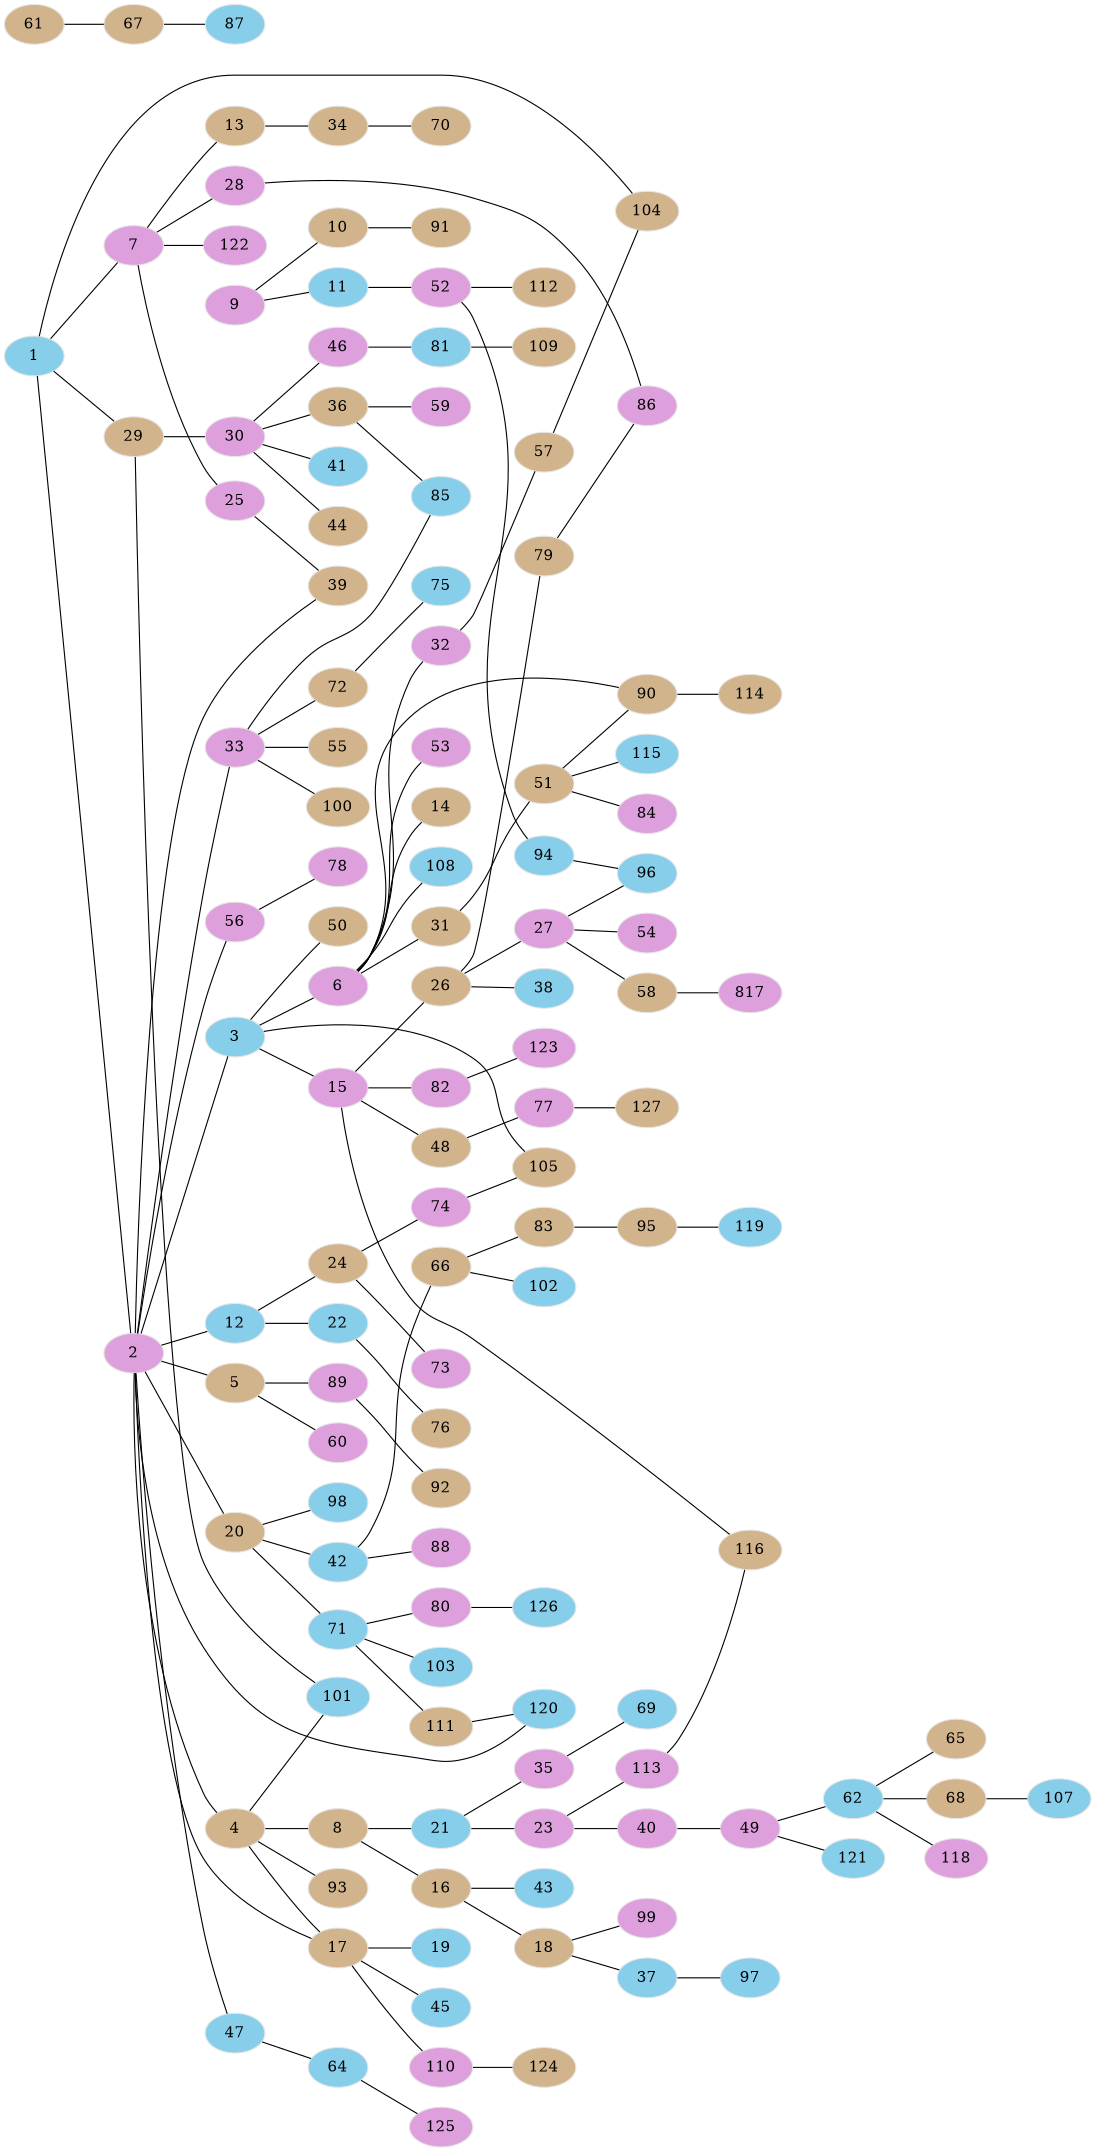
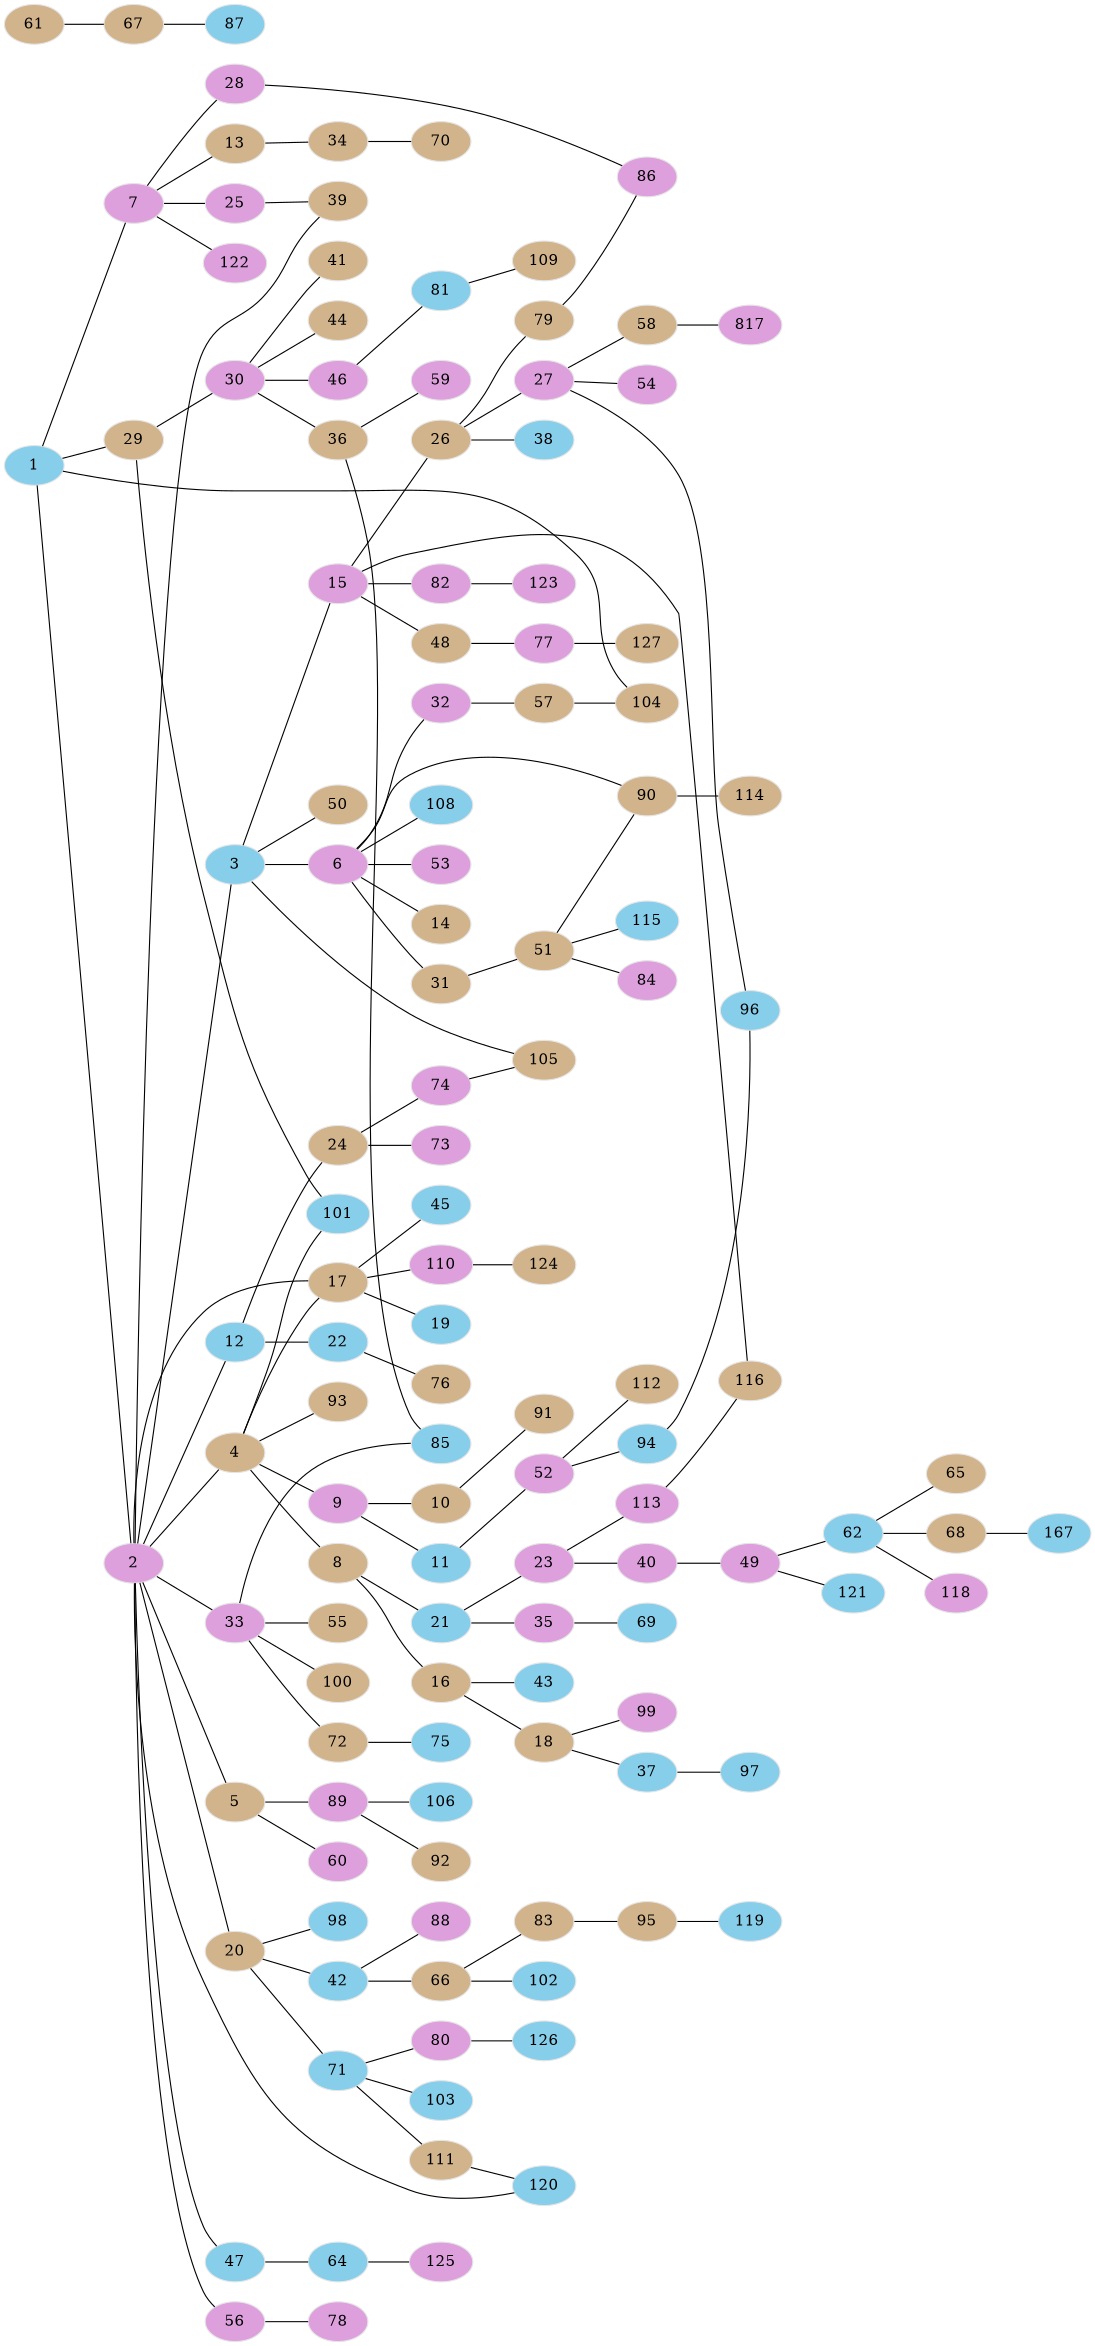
node "41": fillcolor skyblue -> tan
edge "4" -- "9": added
node "107": label "107" -> "167"
node "106": added
